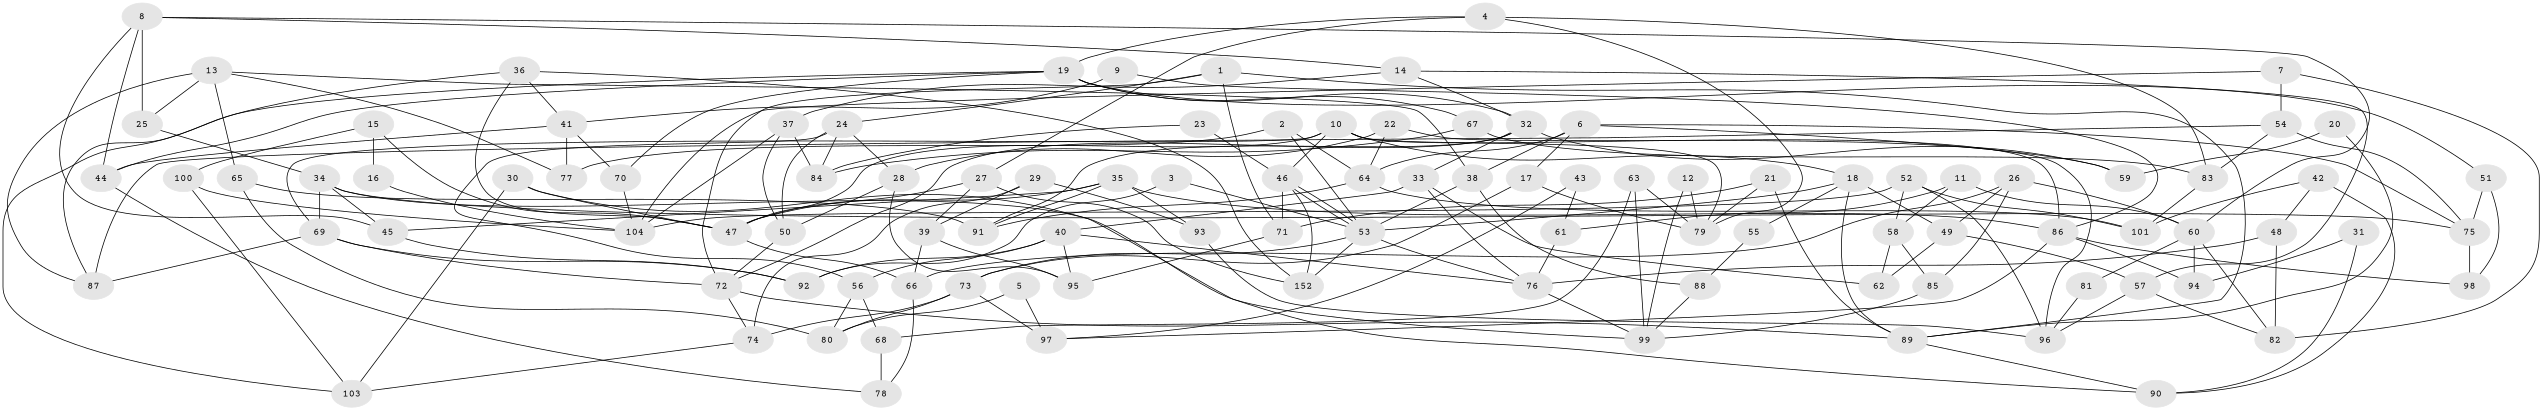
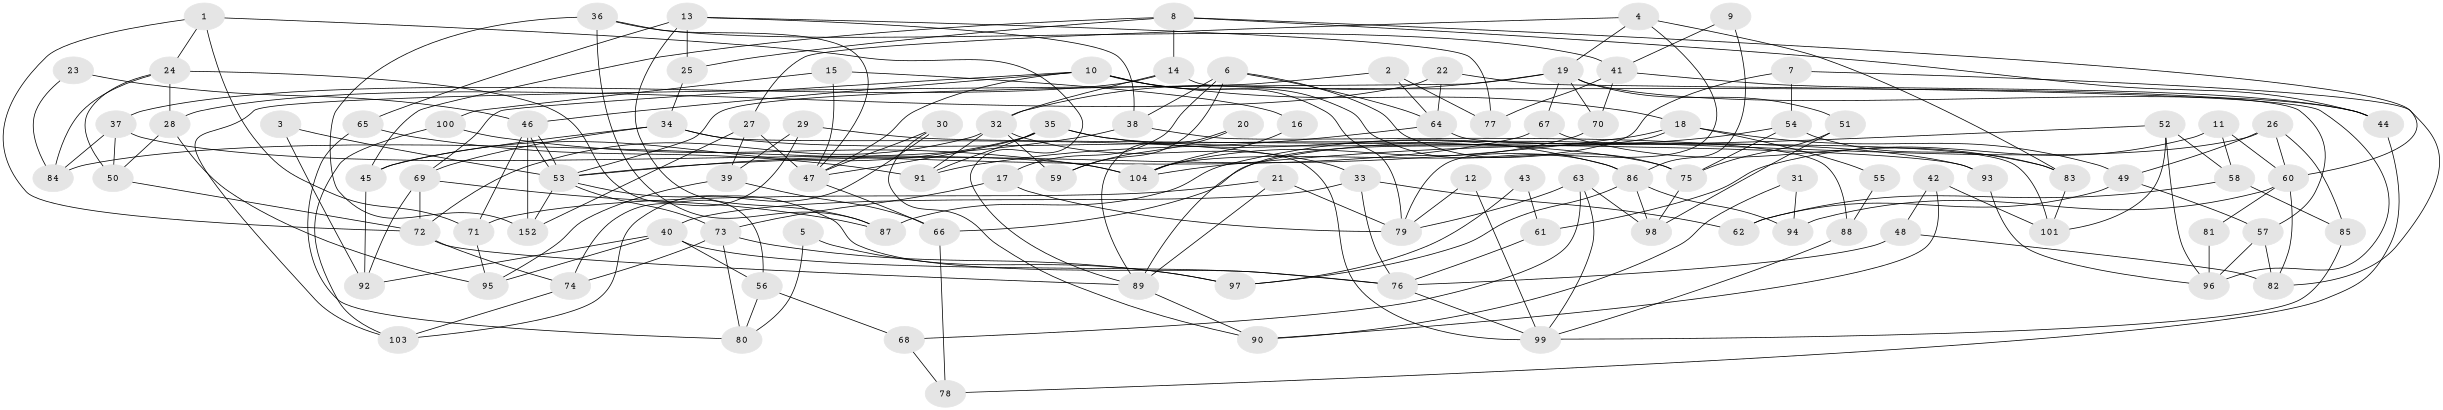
edge "63" -- "98": added
